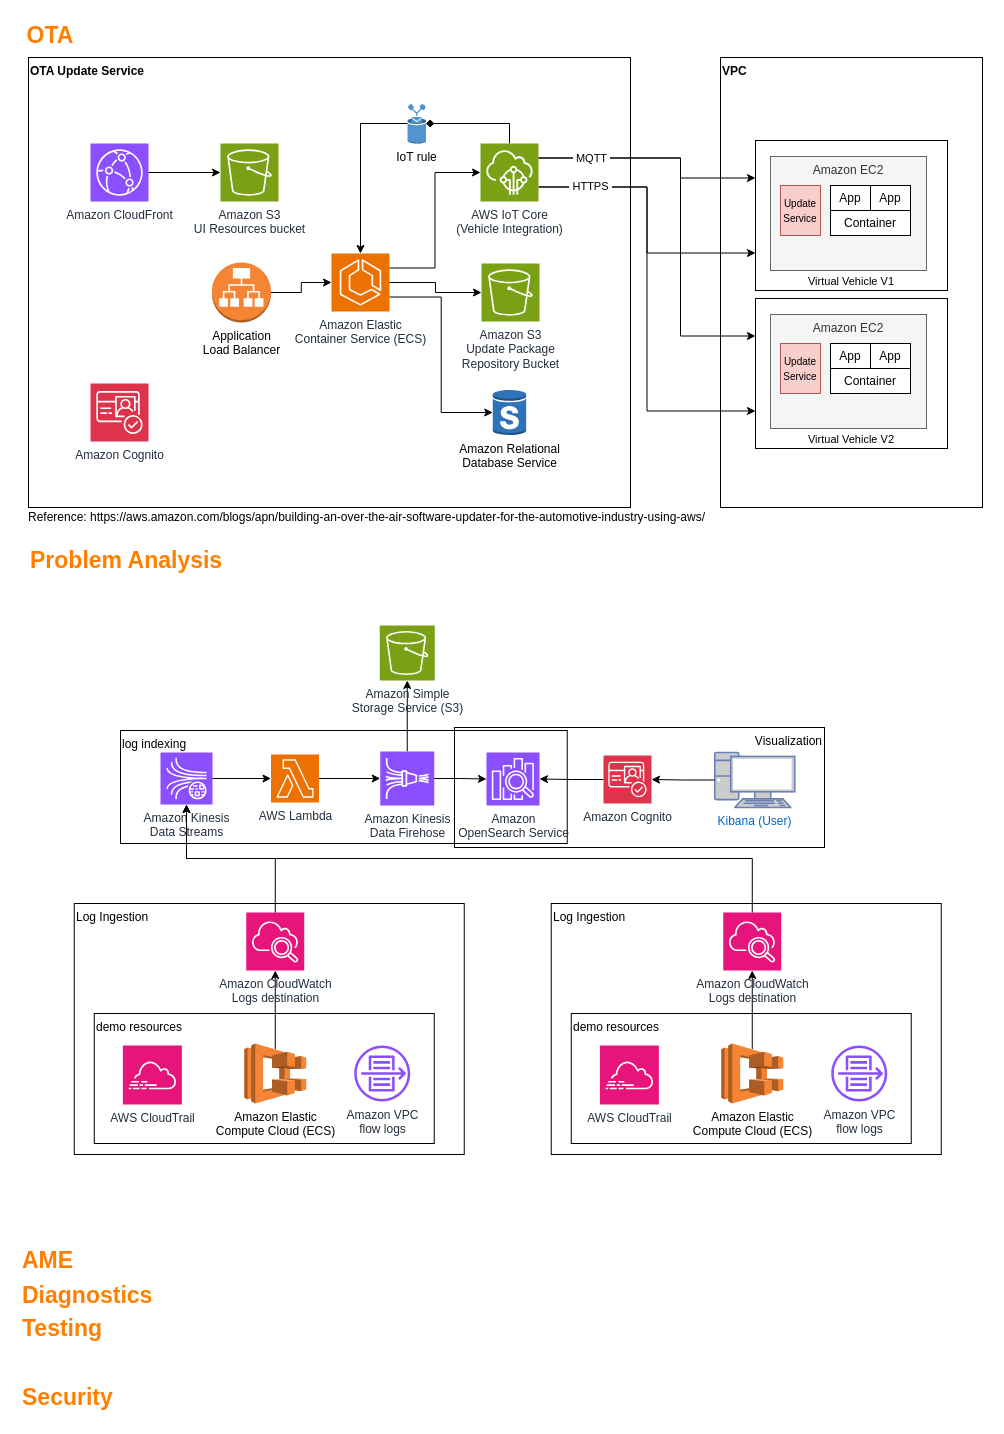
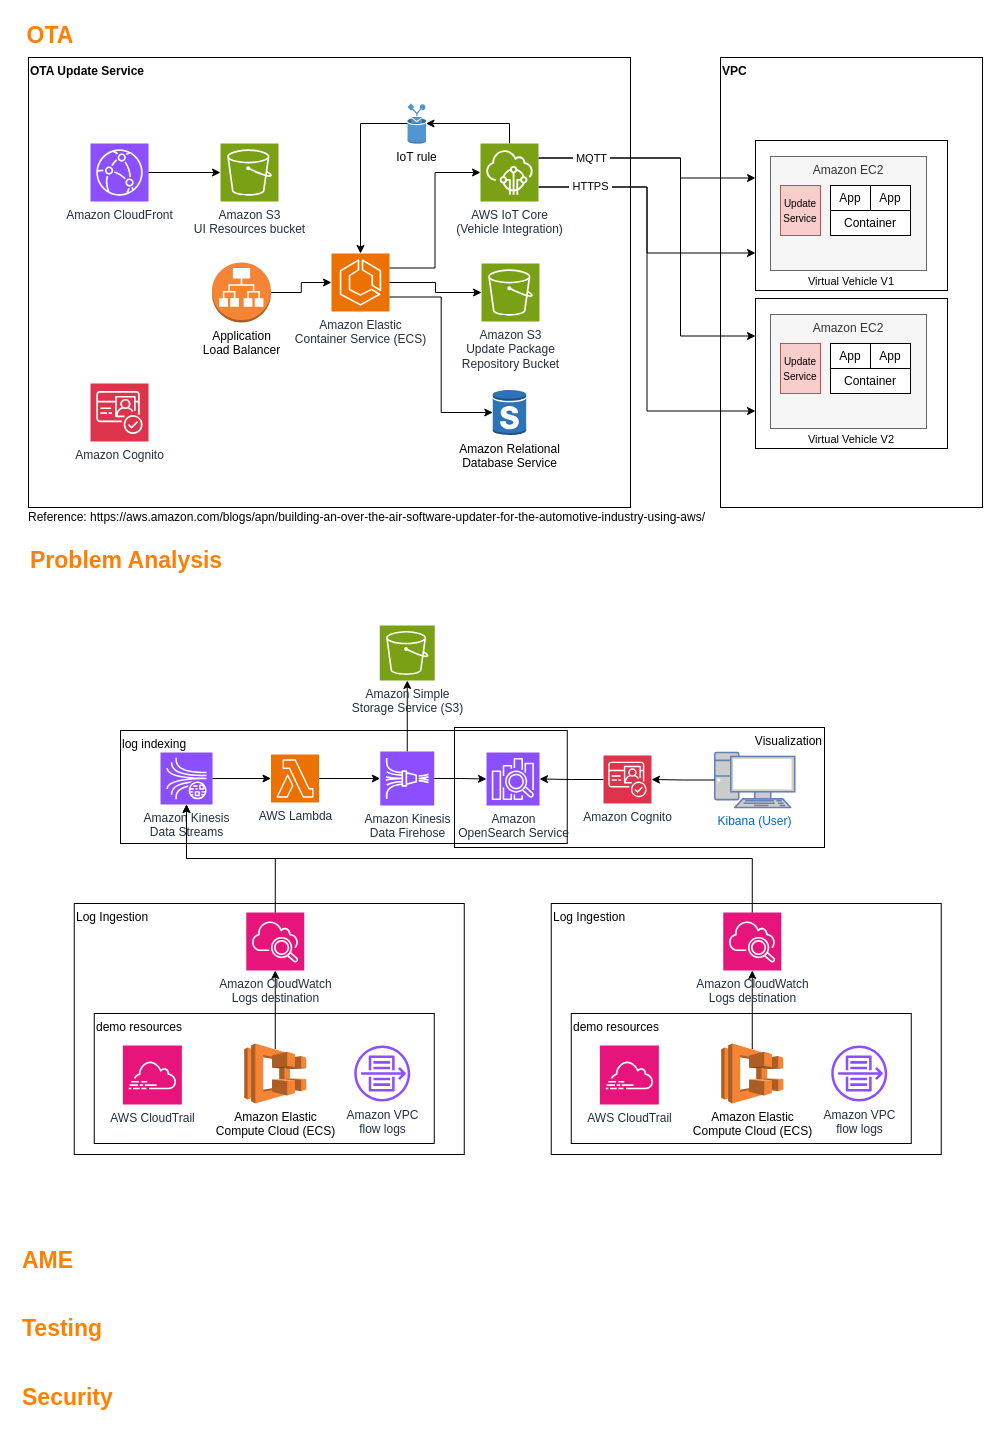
edge "AWS IoT Core (Vehicle Integration)" -> "IoT rule": arrowhead diamond -> classic
node "Diagnostics": removed
